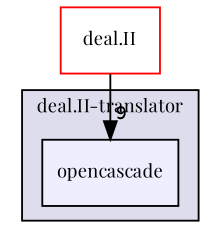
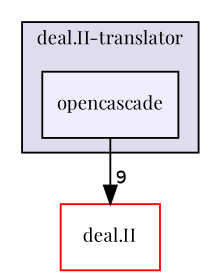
edge "deal.II" -> "opencascade": reversed
